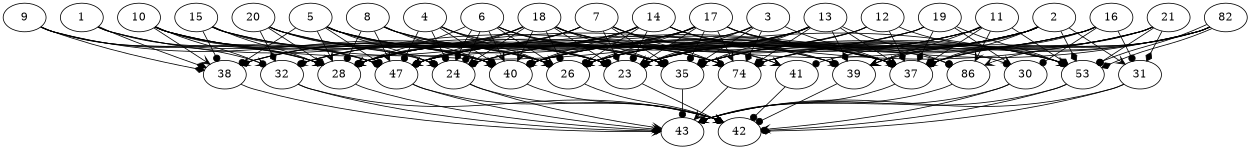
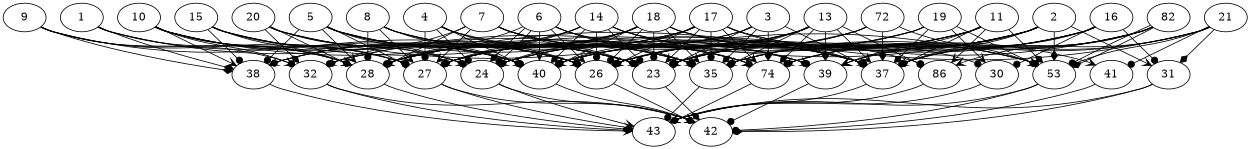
node "12": label "12" -> "72"
edge "7" -> "41": removed
node "47": label "47" -> "27"
edge "30" -> "42": removed
